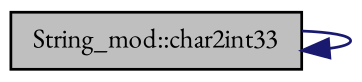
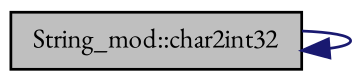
node "String_mod::char2int33": label "String_mod::char2int33" -> "String_mod::char2int32"
